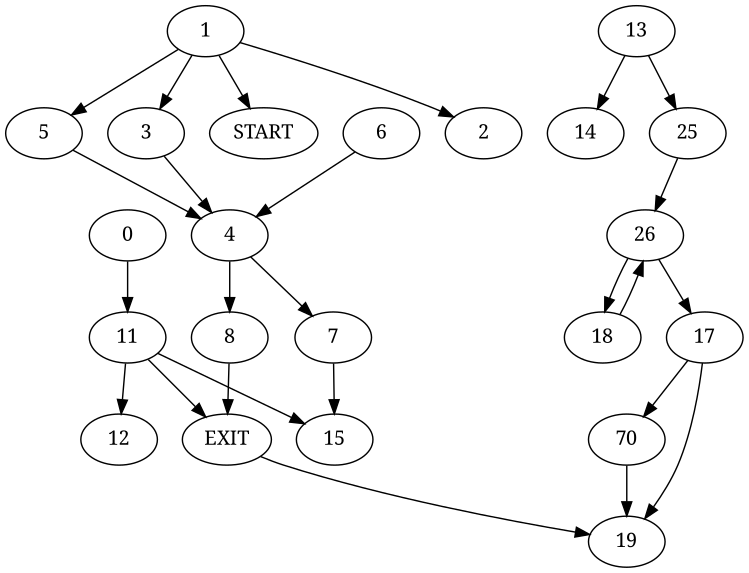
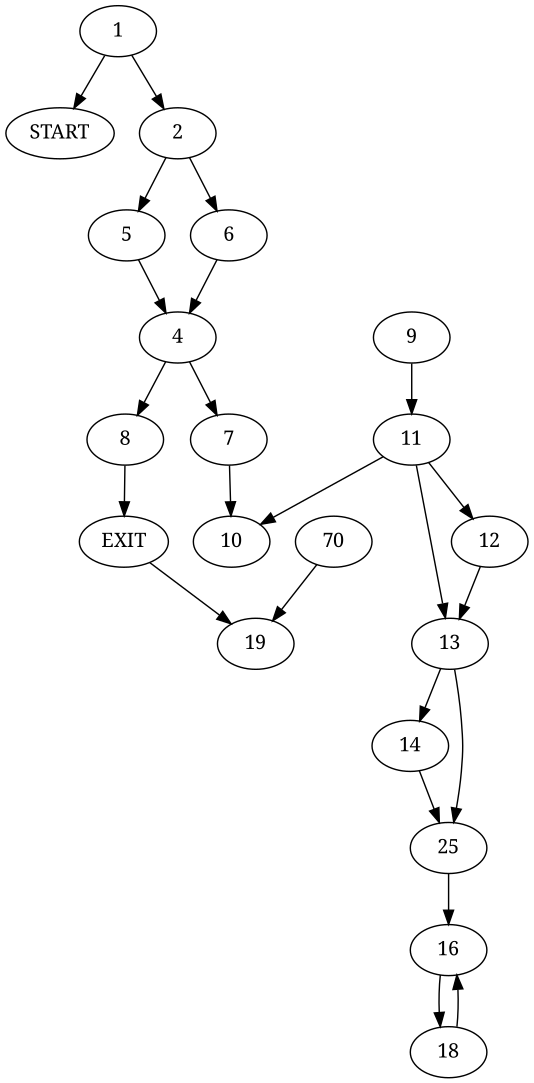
edge "1" -> "5": now "2" -> "5"
node "3": removed
edge "2" -> "6": added
node "0": label "0" -> "9"
node "26": label "26" -> "16"
node "17": removed
edge "11" -> "EXIT": now "11" -> "13"
node "15": label "15" -> "10"
edge "12" -> "13": added
edge "14" -> "25": added
